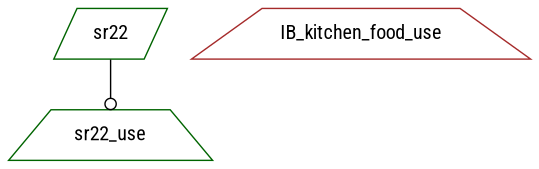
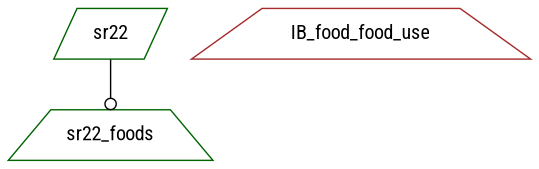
node "IB_kitchen_food_use": label "IB_kitchen_food_use" -> "IB_food_food_use"
node "sr22_use": label "sr22_use" -> "sr22_foods"
